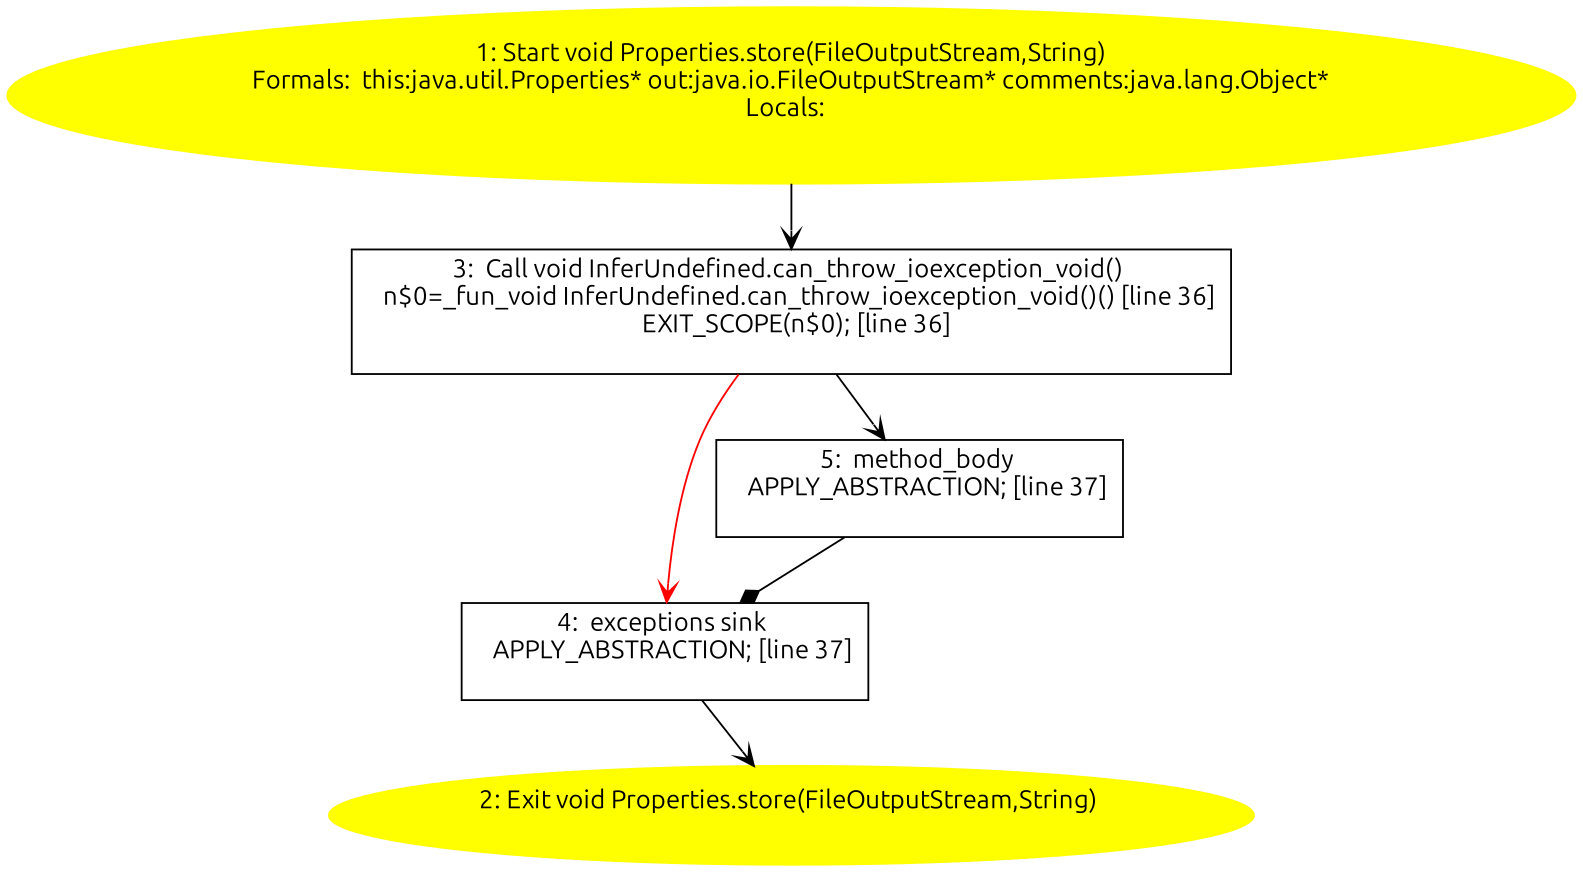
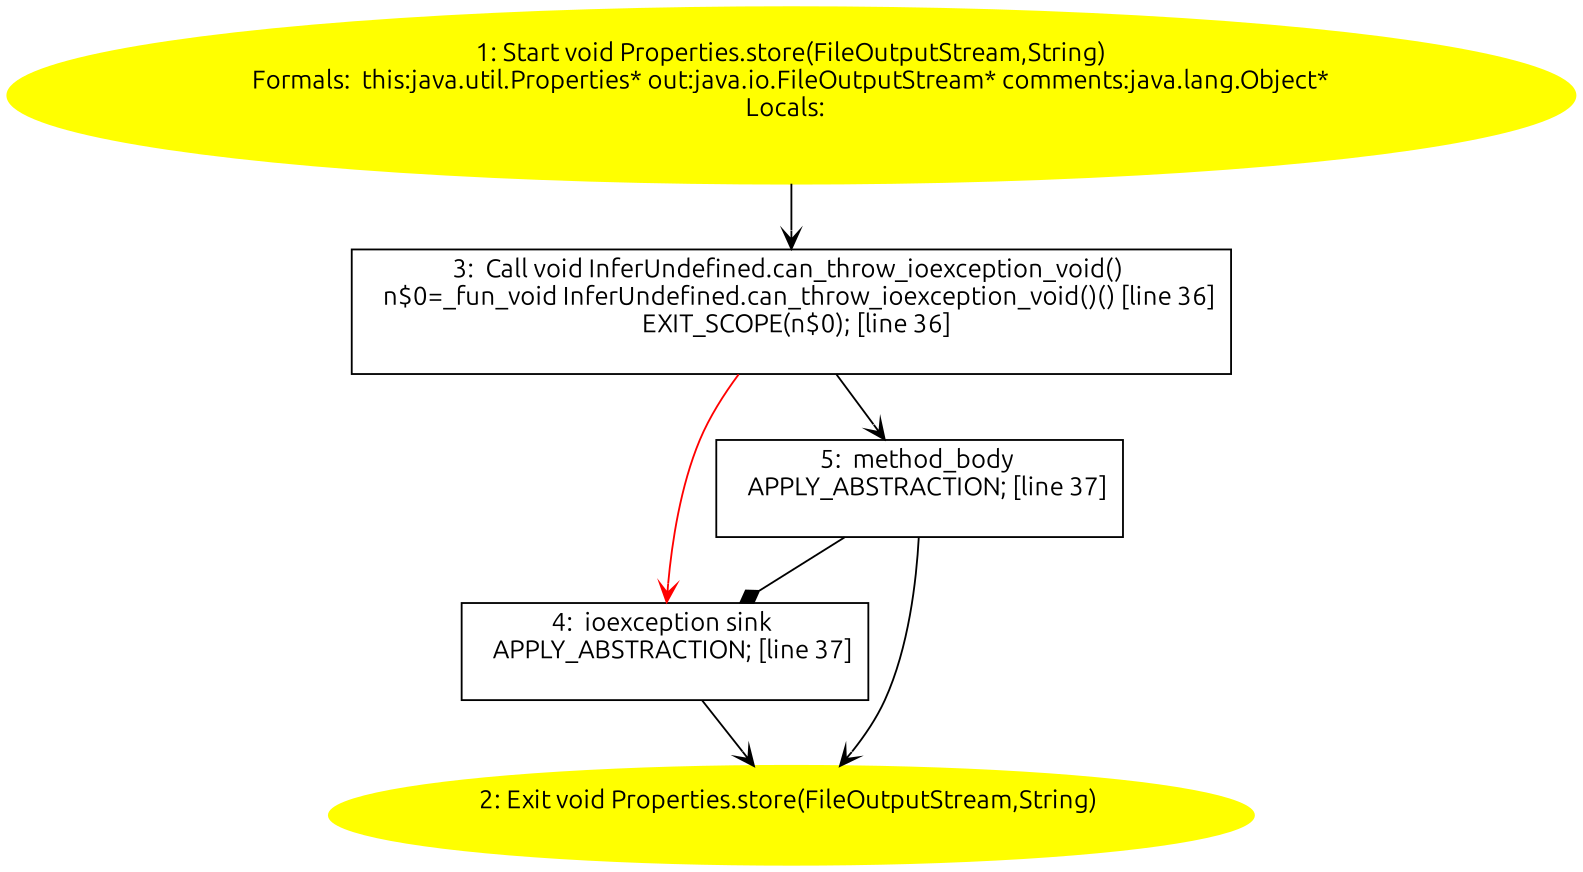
edge "5:  method_body APPLY_ABSTRACTION; [line 37]" -> "2: Exit void Properties.store(FileOutputStream,String)": added
node "4:  exceptions sink APPLY_ABSTRACTION; [line 37]": label "4:  exceptions sink APPLY_ABSTRACTION; [line 37]" -> "4:  ioexception sink APPLY_ABSTRACTION; [line 37]"
